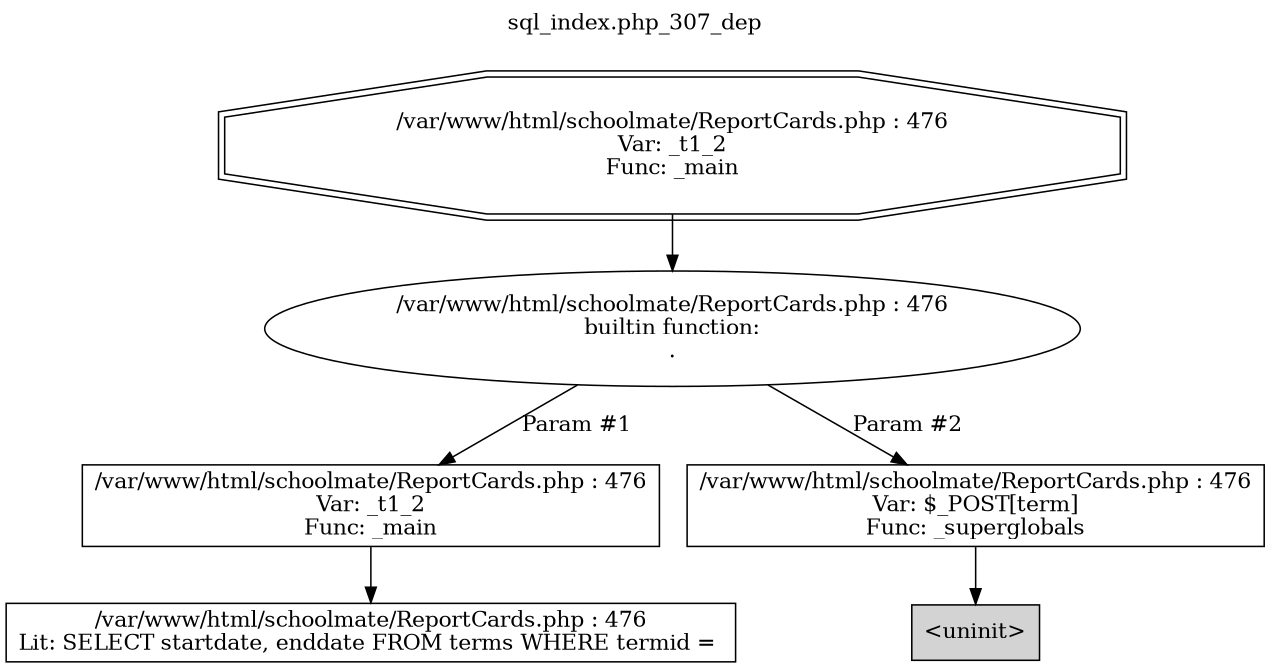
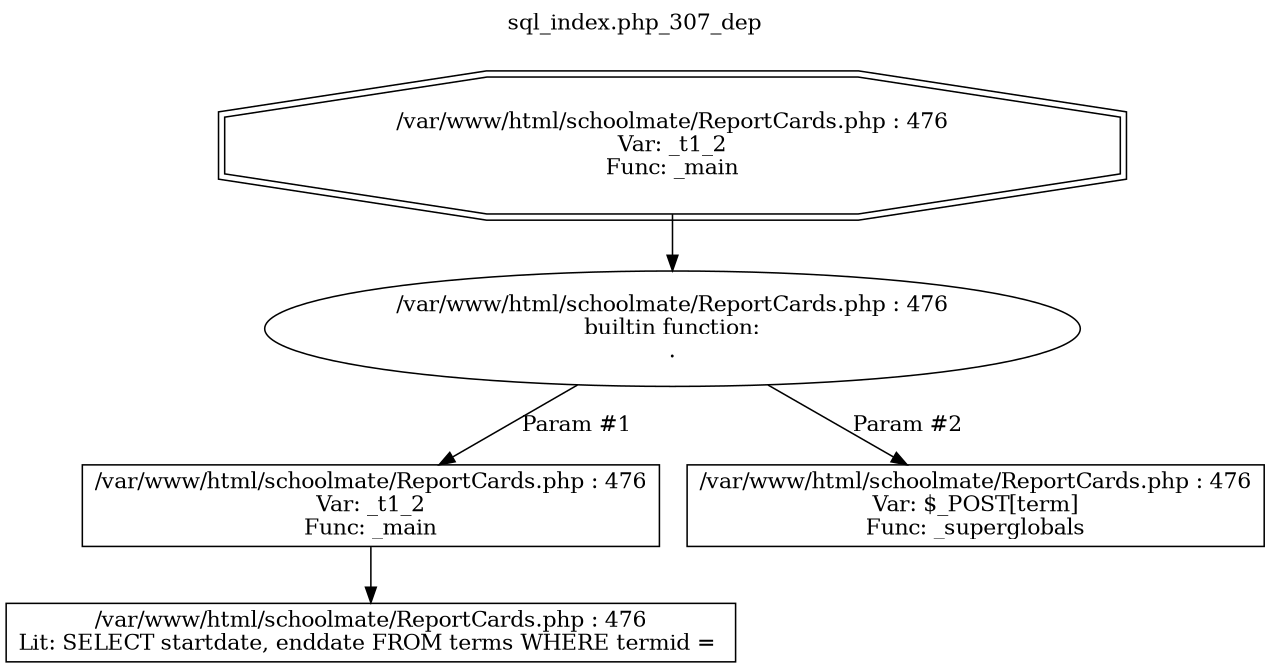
node "<uninit>": removed
